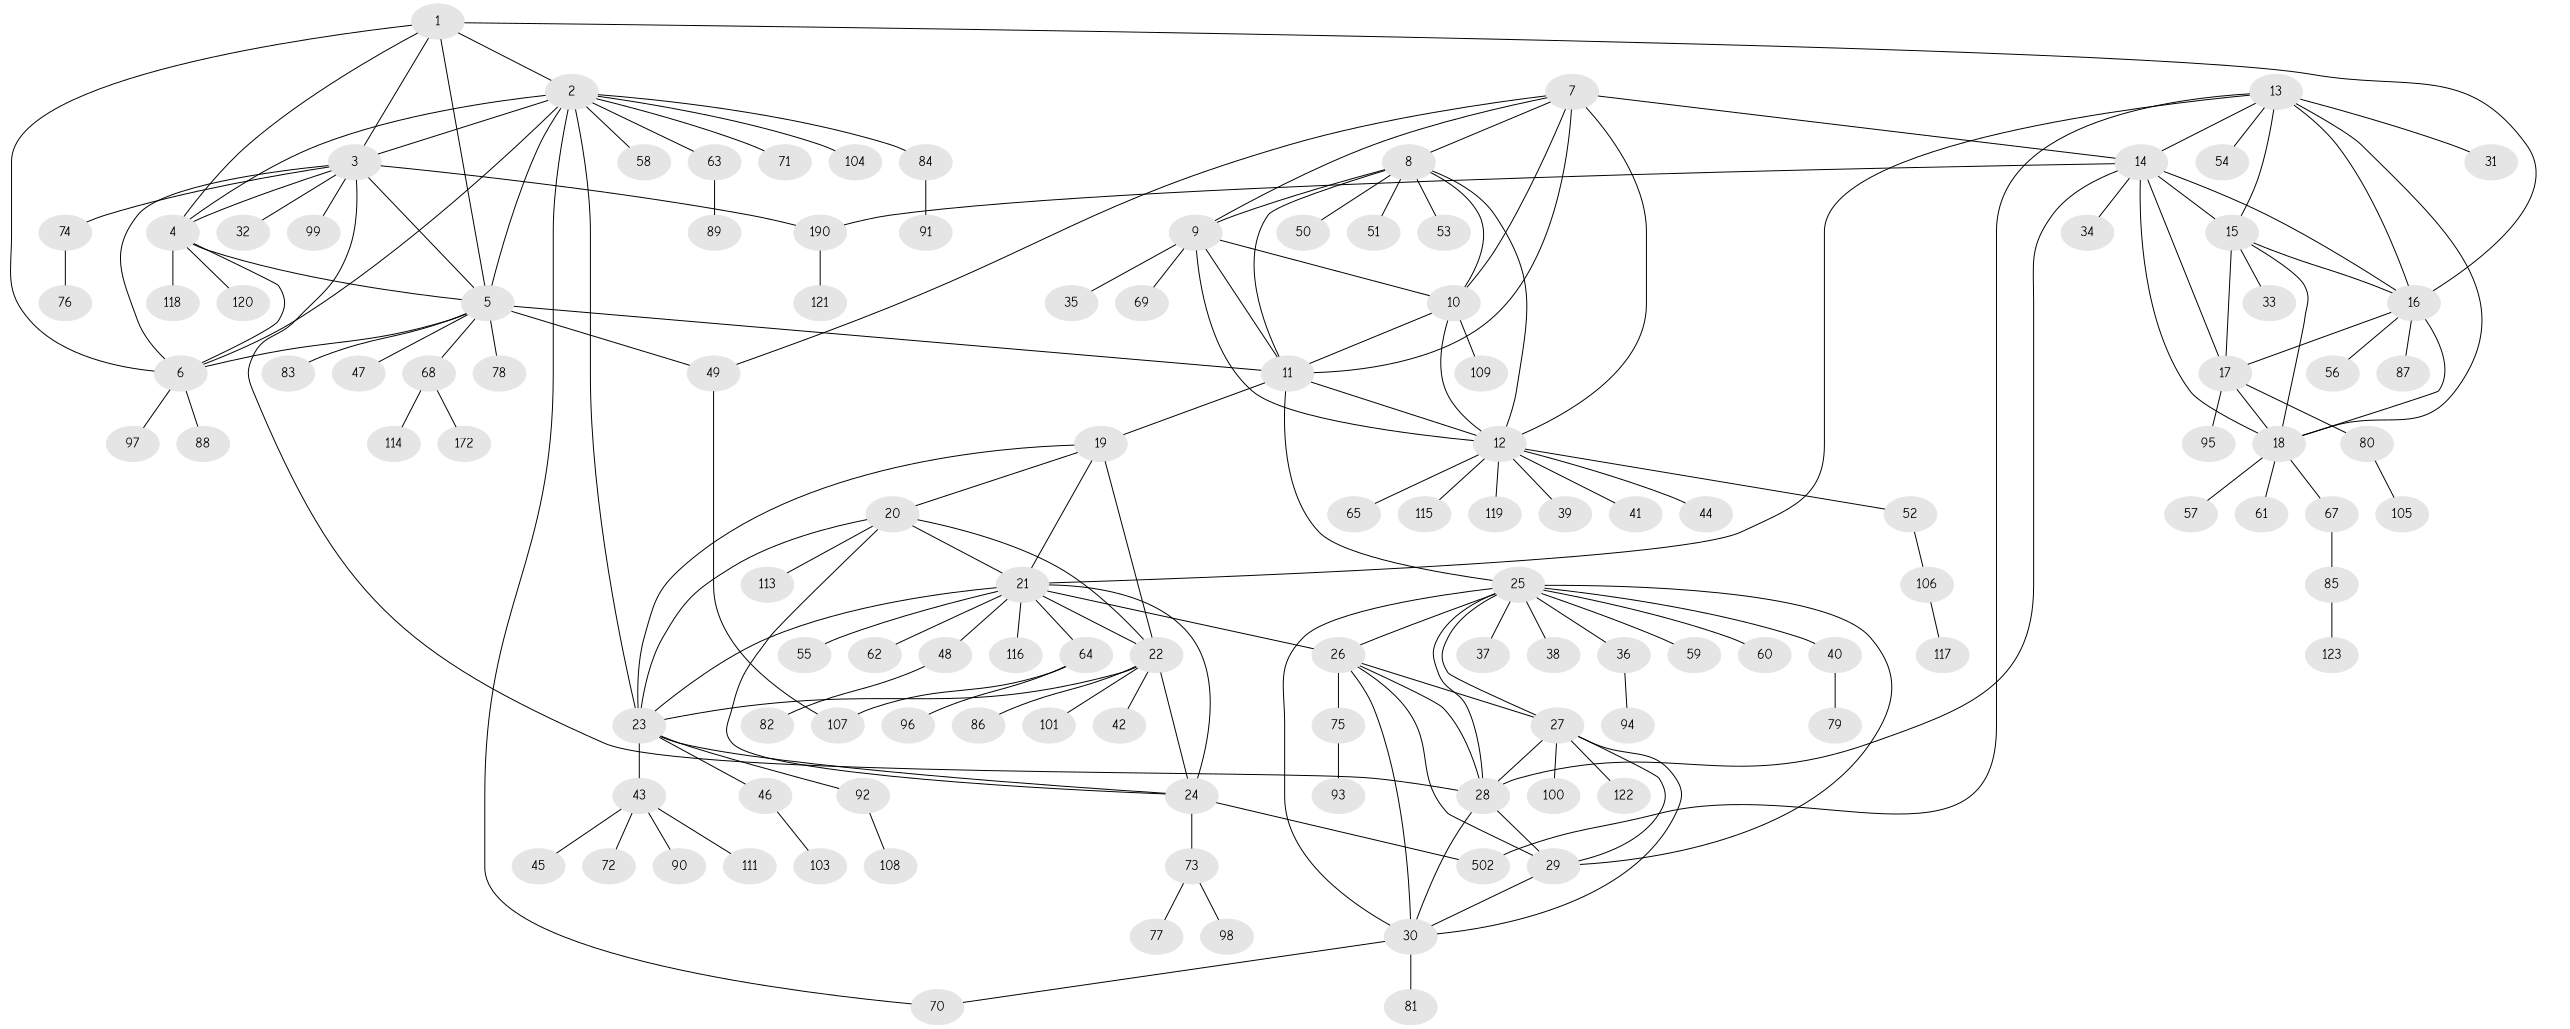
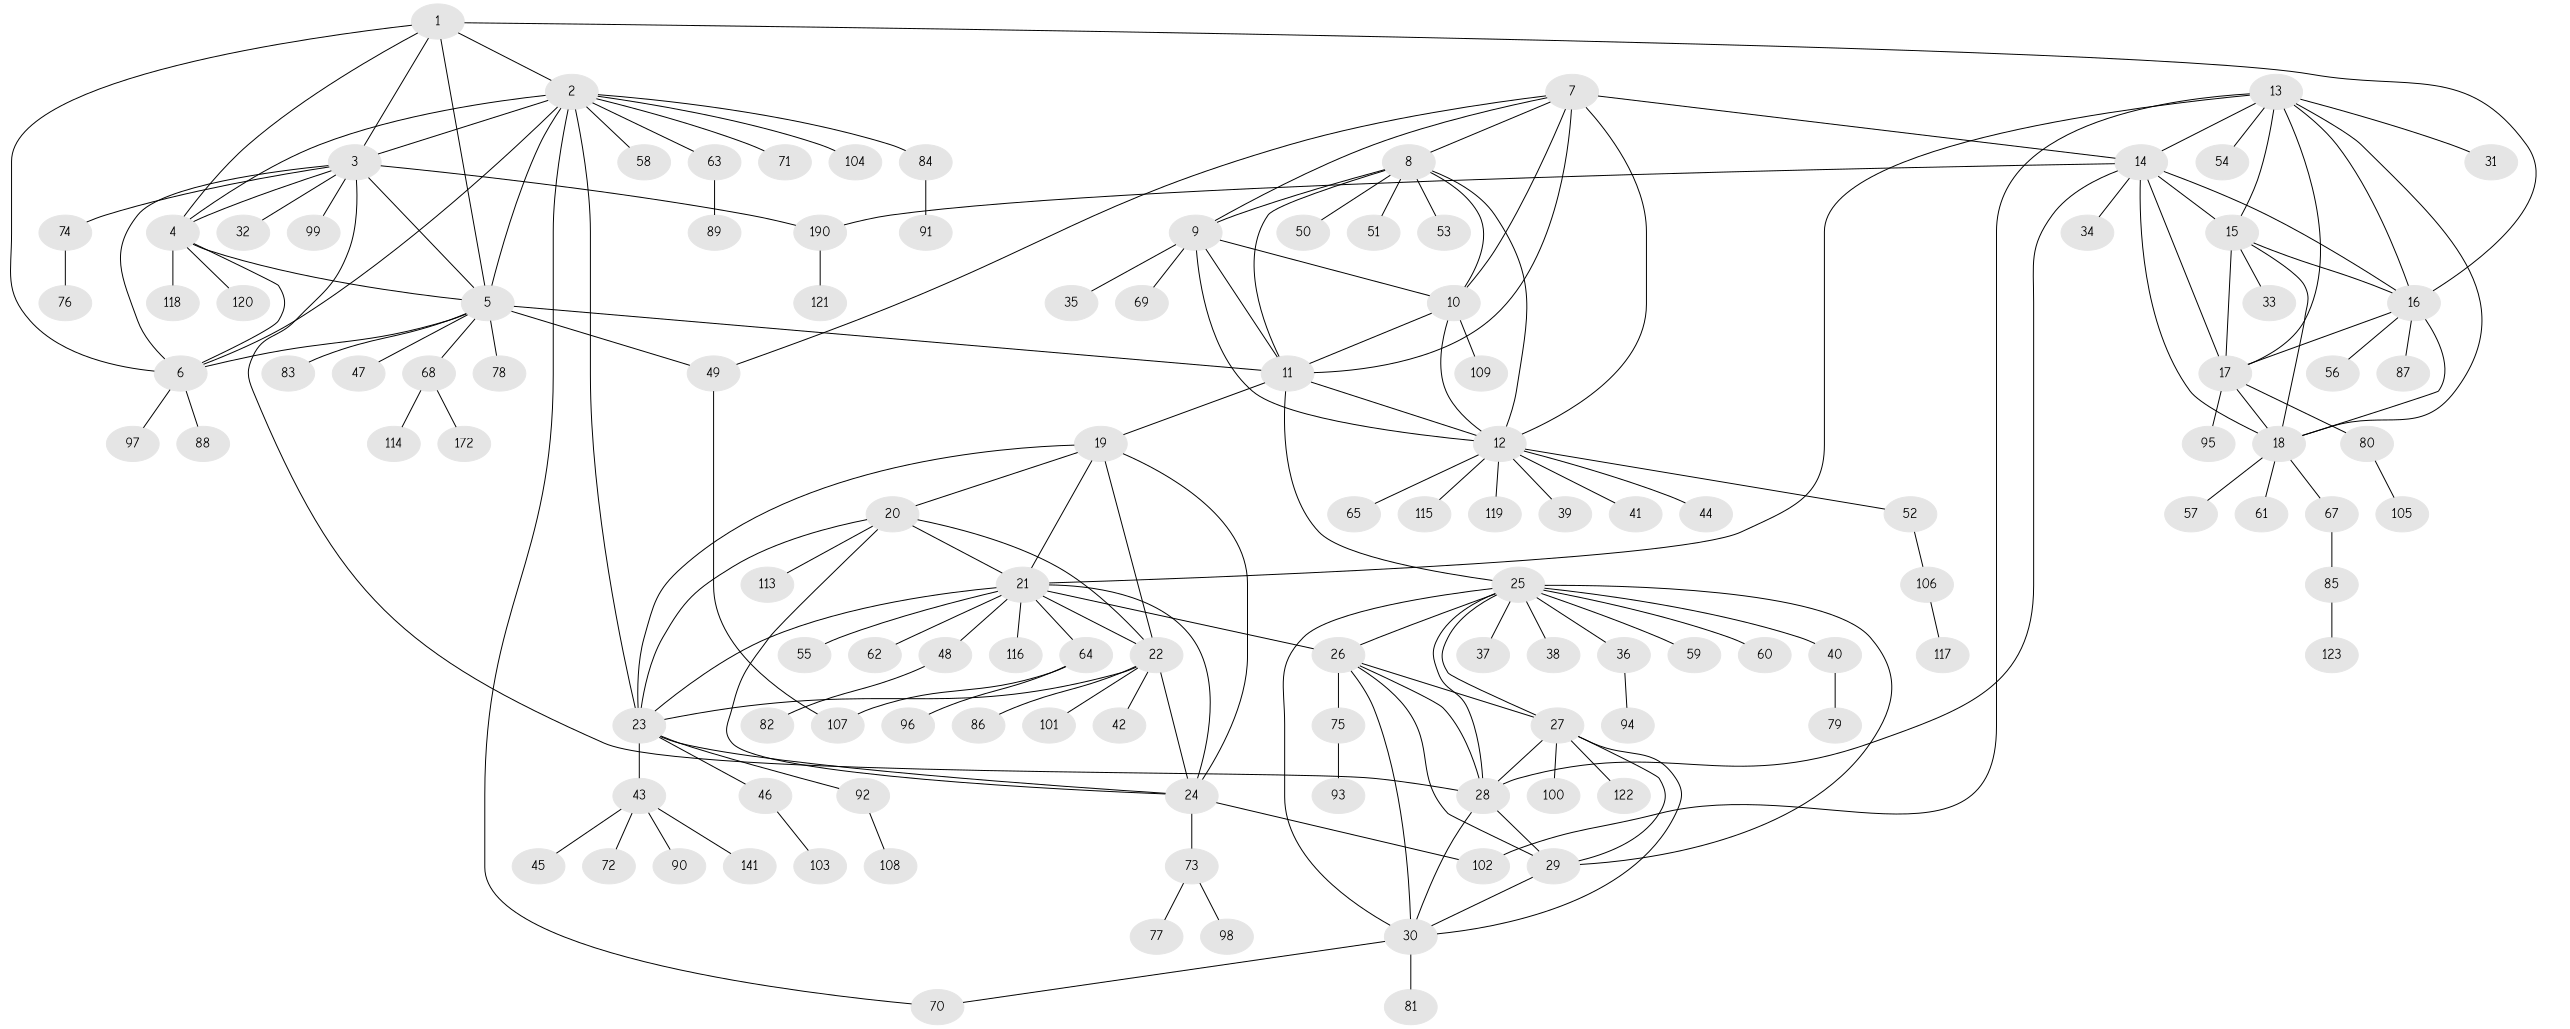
edge "13" -- "17": added
edge "19" -- "24": added
node "111": label "111" -> "141"
node "502": label "502" -> "102"
